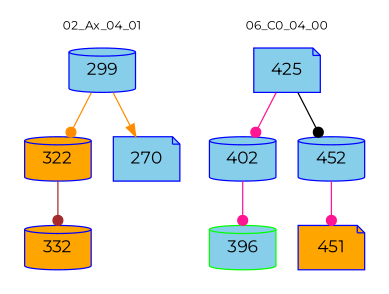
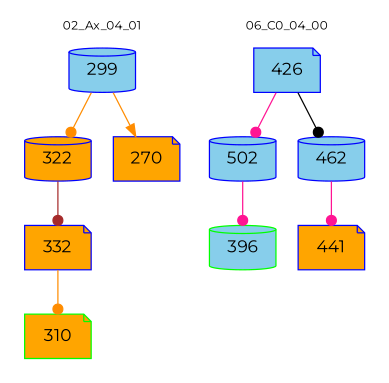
node "425": label "425" -> "426"
node "270": fillcolor skyblue -> orange
node "402": label "402" -> "502"
node "452": label "452" -> "462"
node "332": shape cylinder -> note
node "451": label "451" -> "441"
node "310": added
